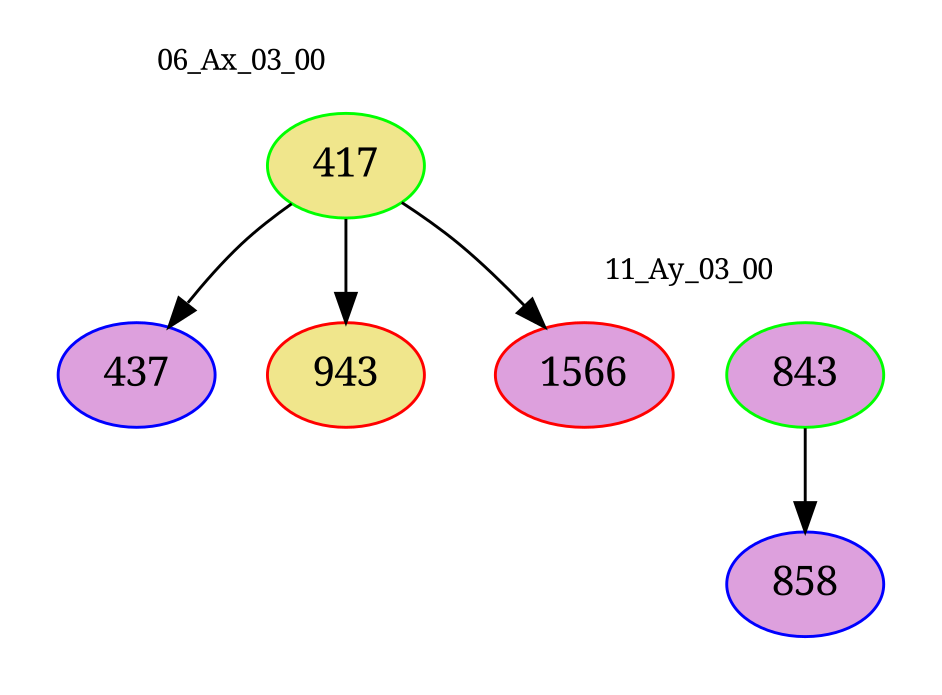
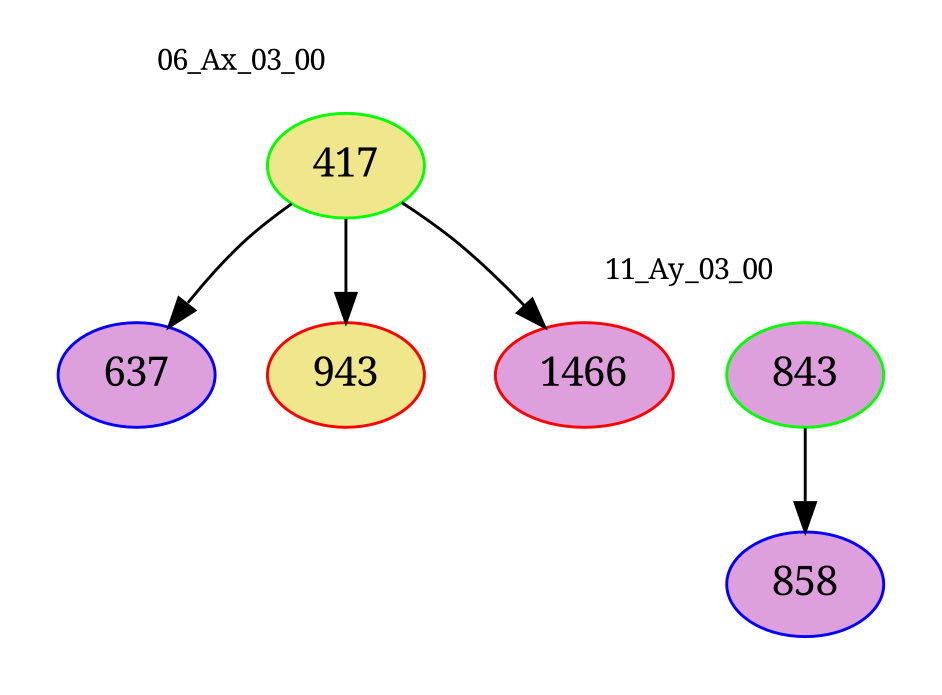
node "437": label "437" -> "637"
node "1566": label "1566" -> "1466"
